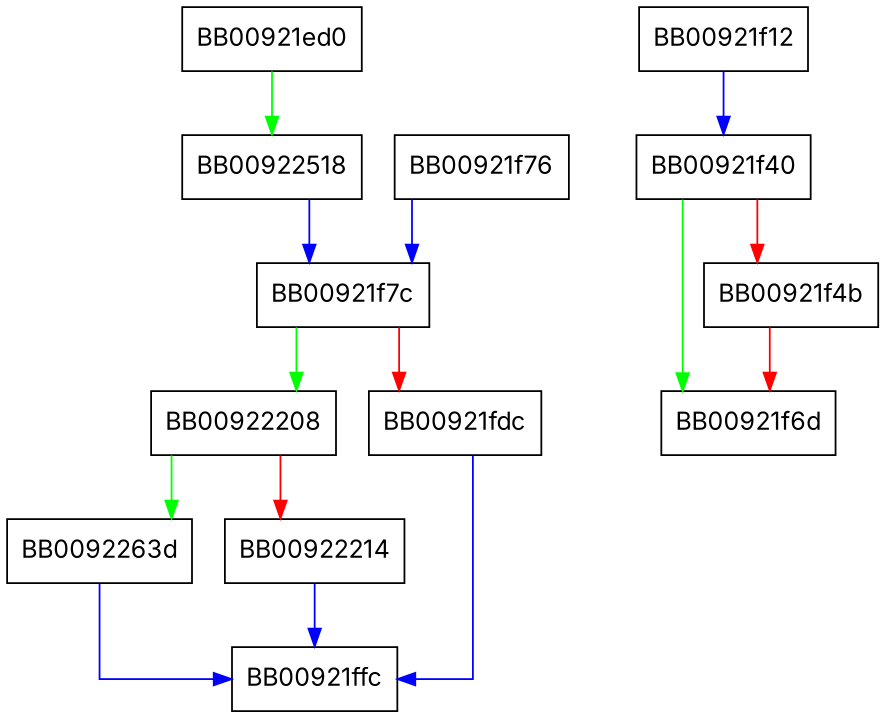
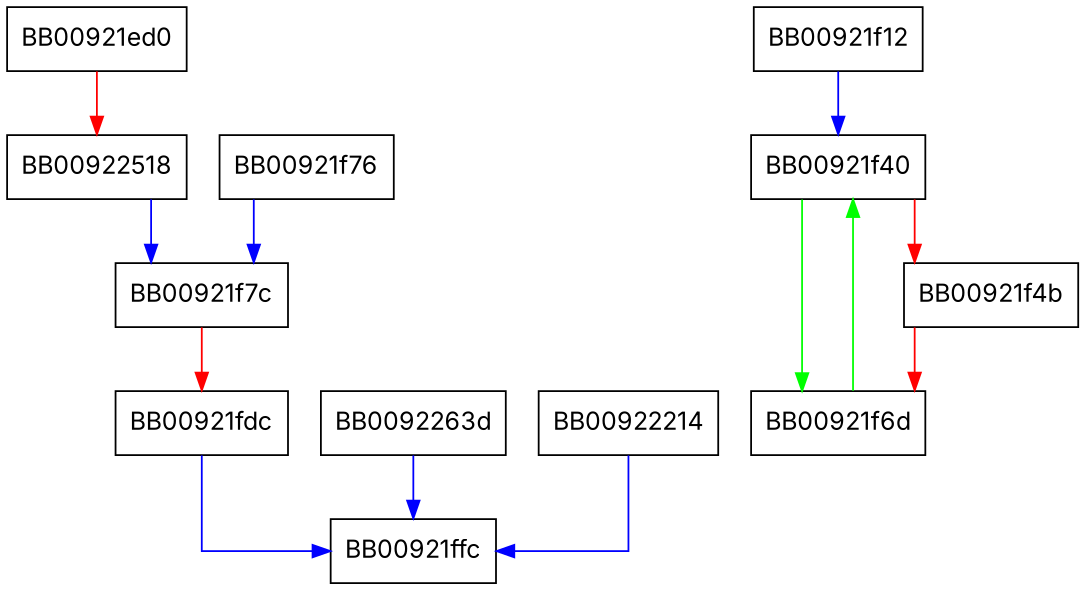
edge "BB00921ed0" -> "BB00922518": color green -> red
edge "BB00921f6d" -> "BB00921f40": added
node "BB00922208": removed
